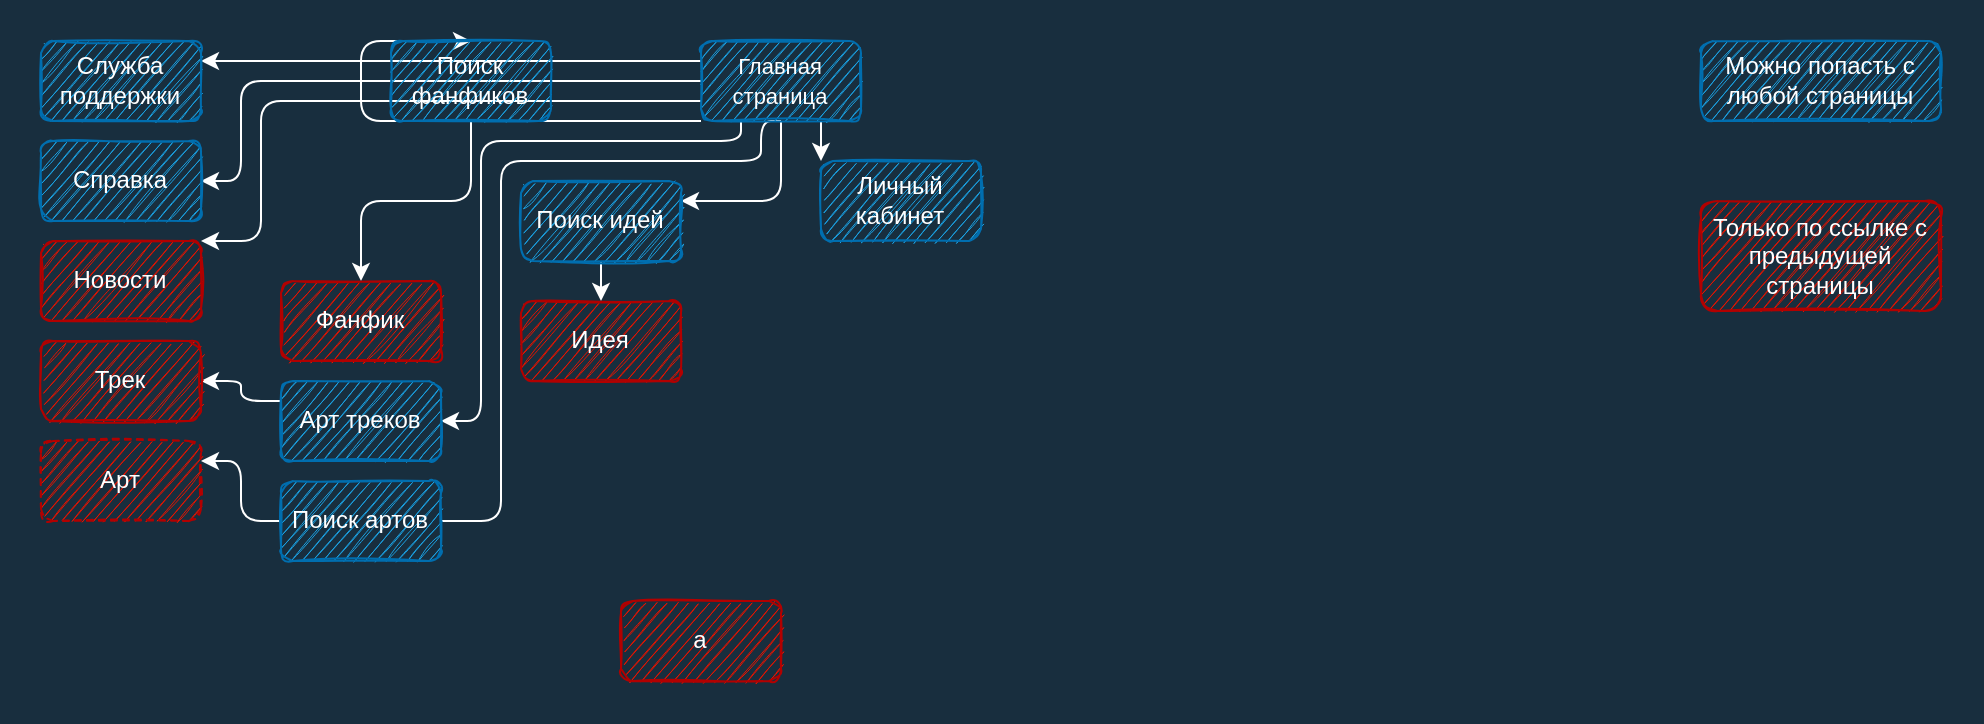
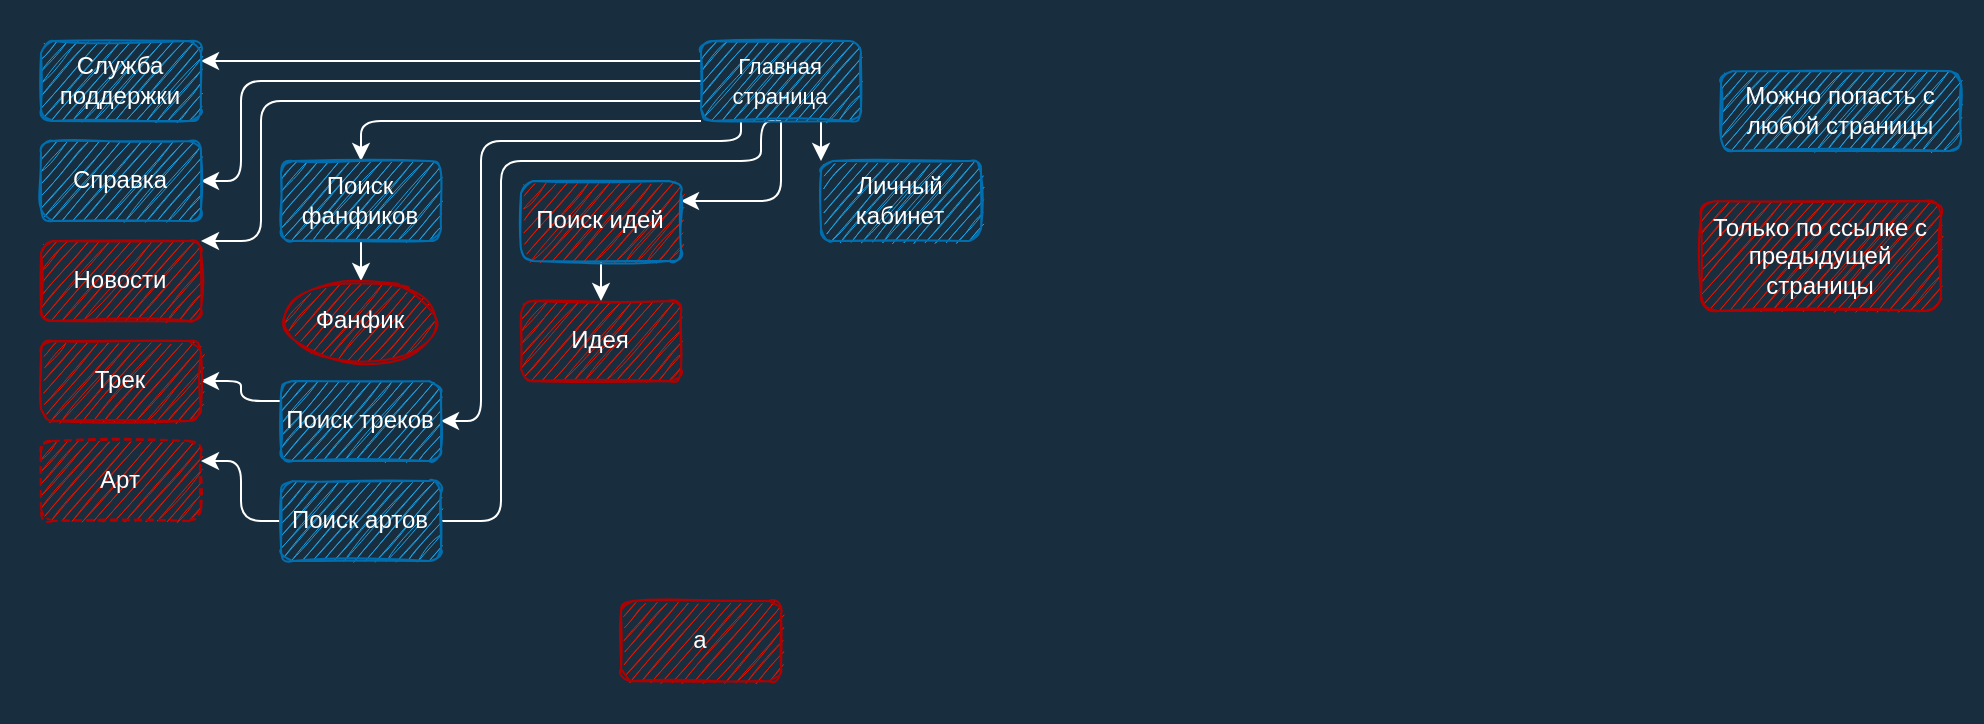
node "Поиск фанфиков": moved (471, 81) -> (361, 201)
node "Можно попасть с любой страницы": moved (1821, 81) -> (1841, 111)
node "Поиск идей": fillcolor #1ba1e2 -> #e51400
node "Фанфик": shape rounded rectangle -> ellipse
node "Арт треков": label "Арт треков" -> "Поиск треков"
